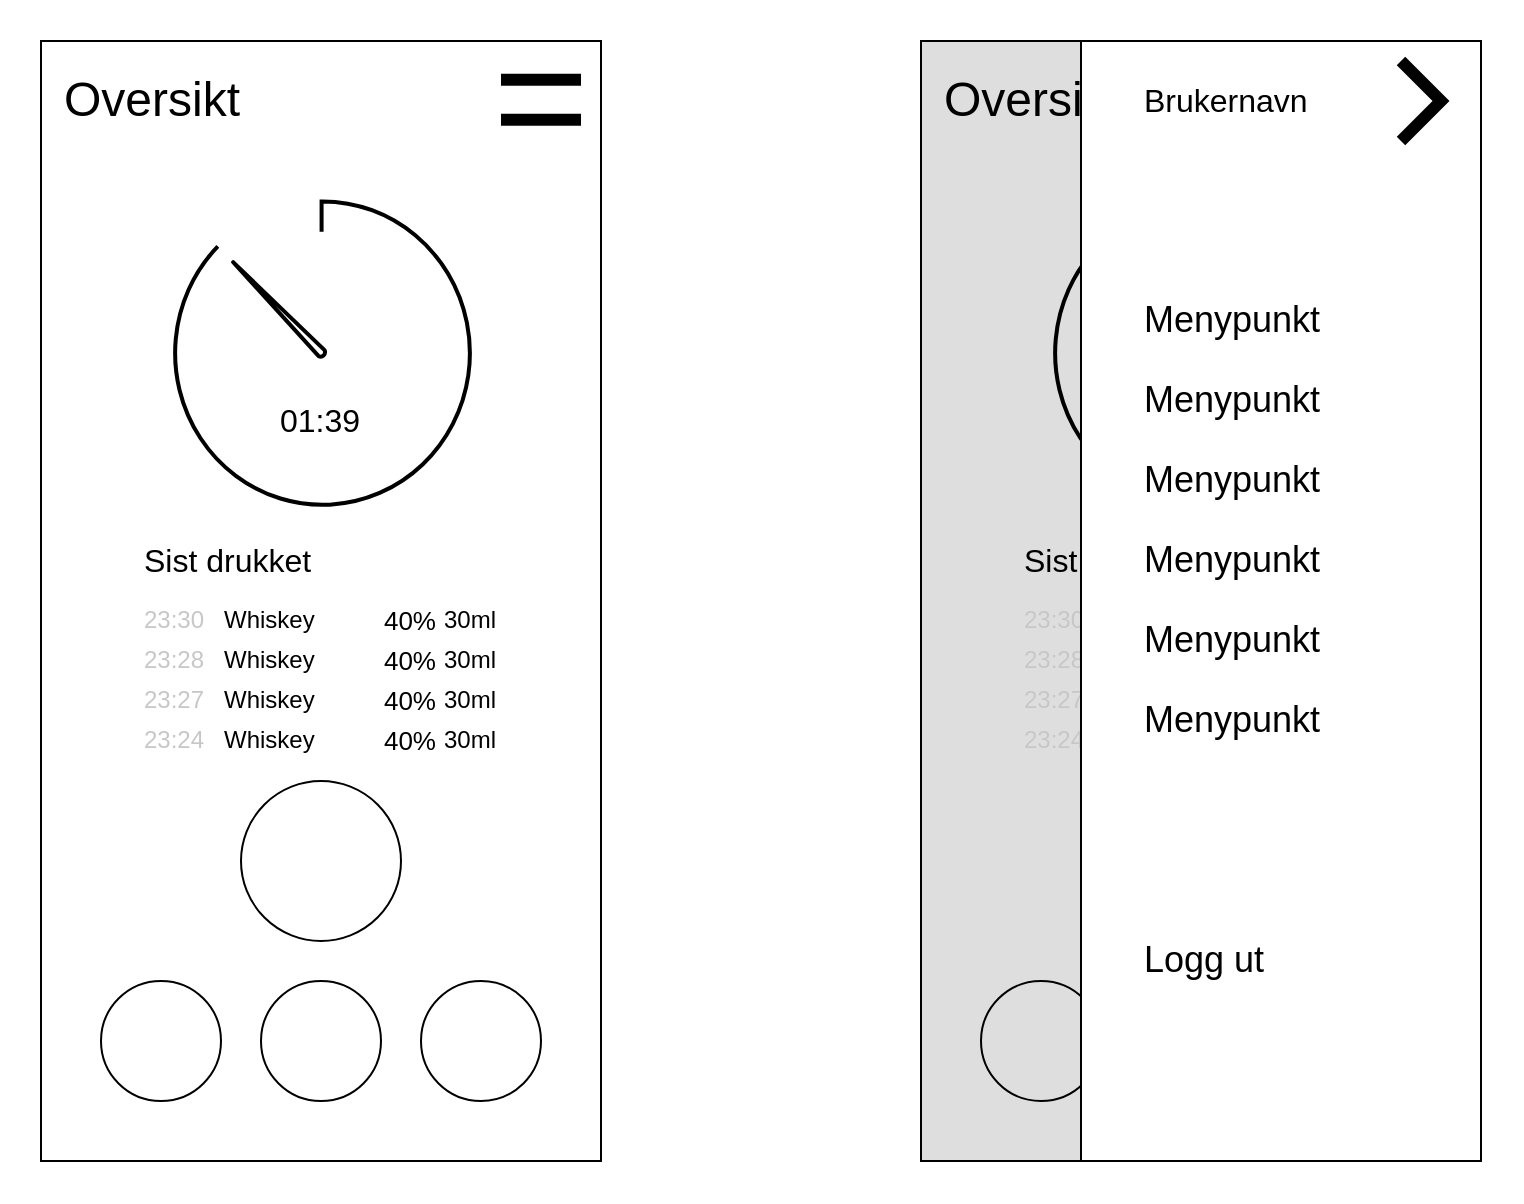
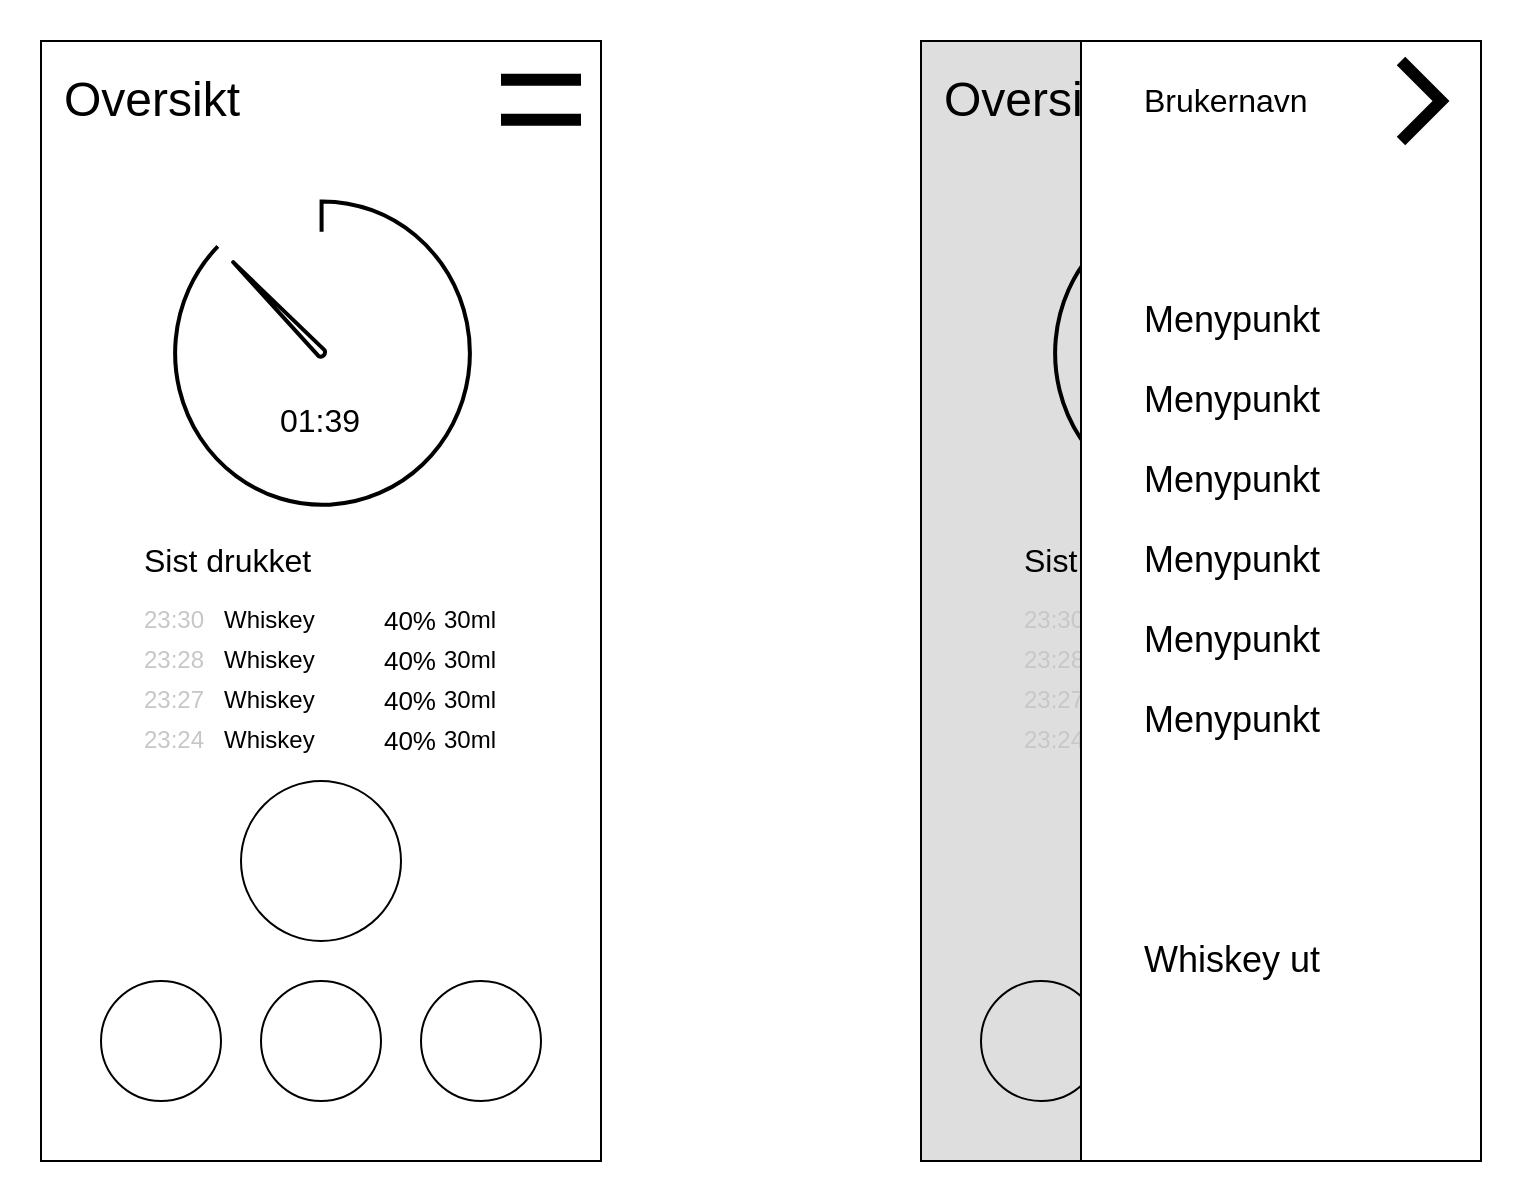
node "Logg ut": label "Logg ut" -> "Whiskey ut"
